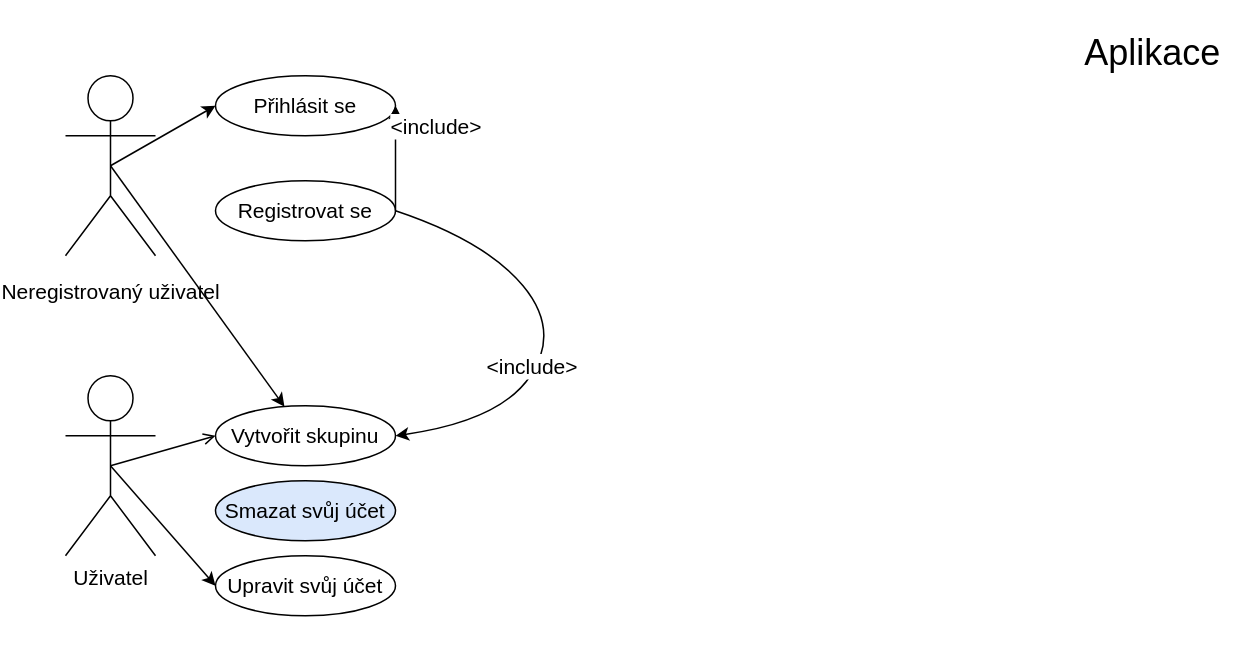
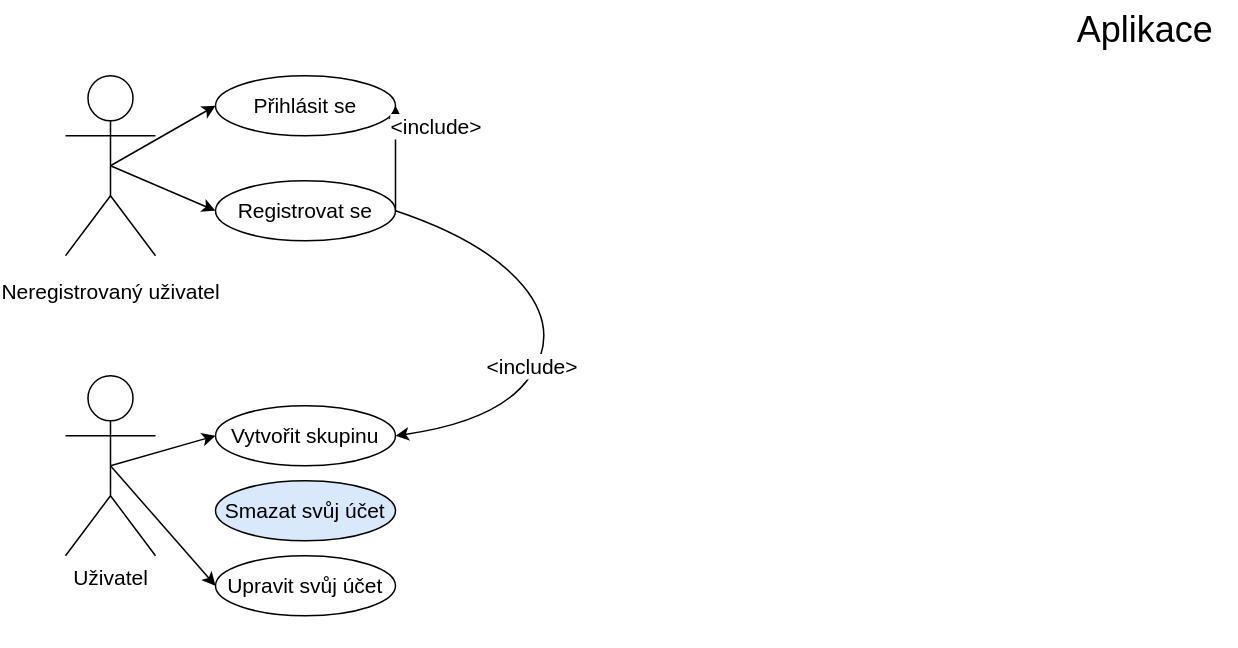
node "Aplikace": moved (1153, 53) -> (1145, 31)
edge "Neregistrovaný uživatel" -> "Vytvořit skupinu": now "Neregistrovaný uživatel" -> "Registrovat se"
edge "Uživatel" -> "Vytvořit skupinu": arrowhead open -> classic
